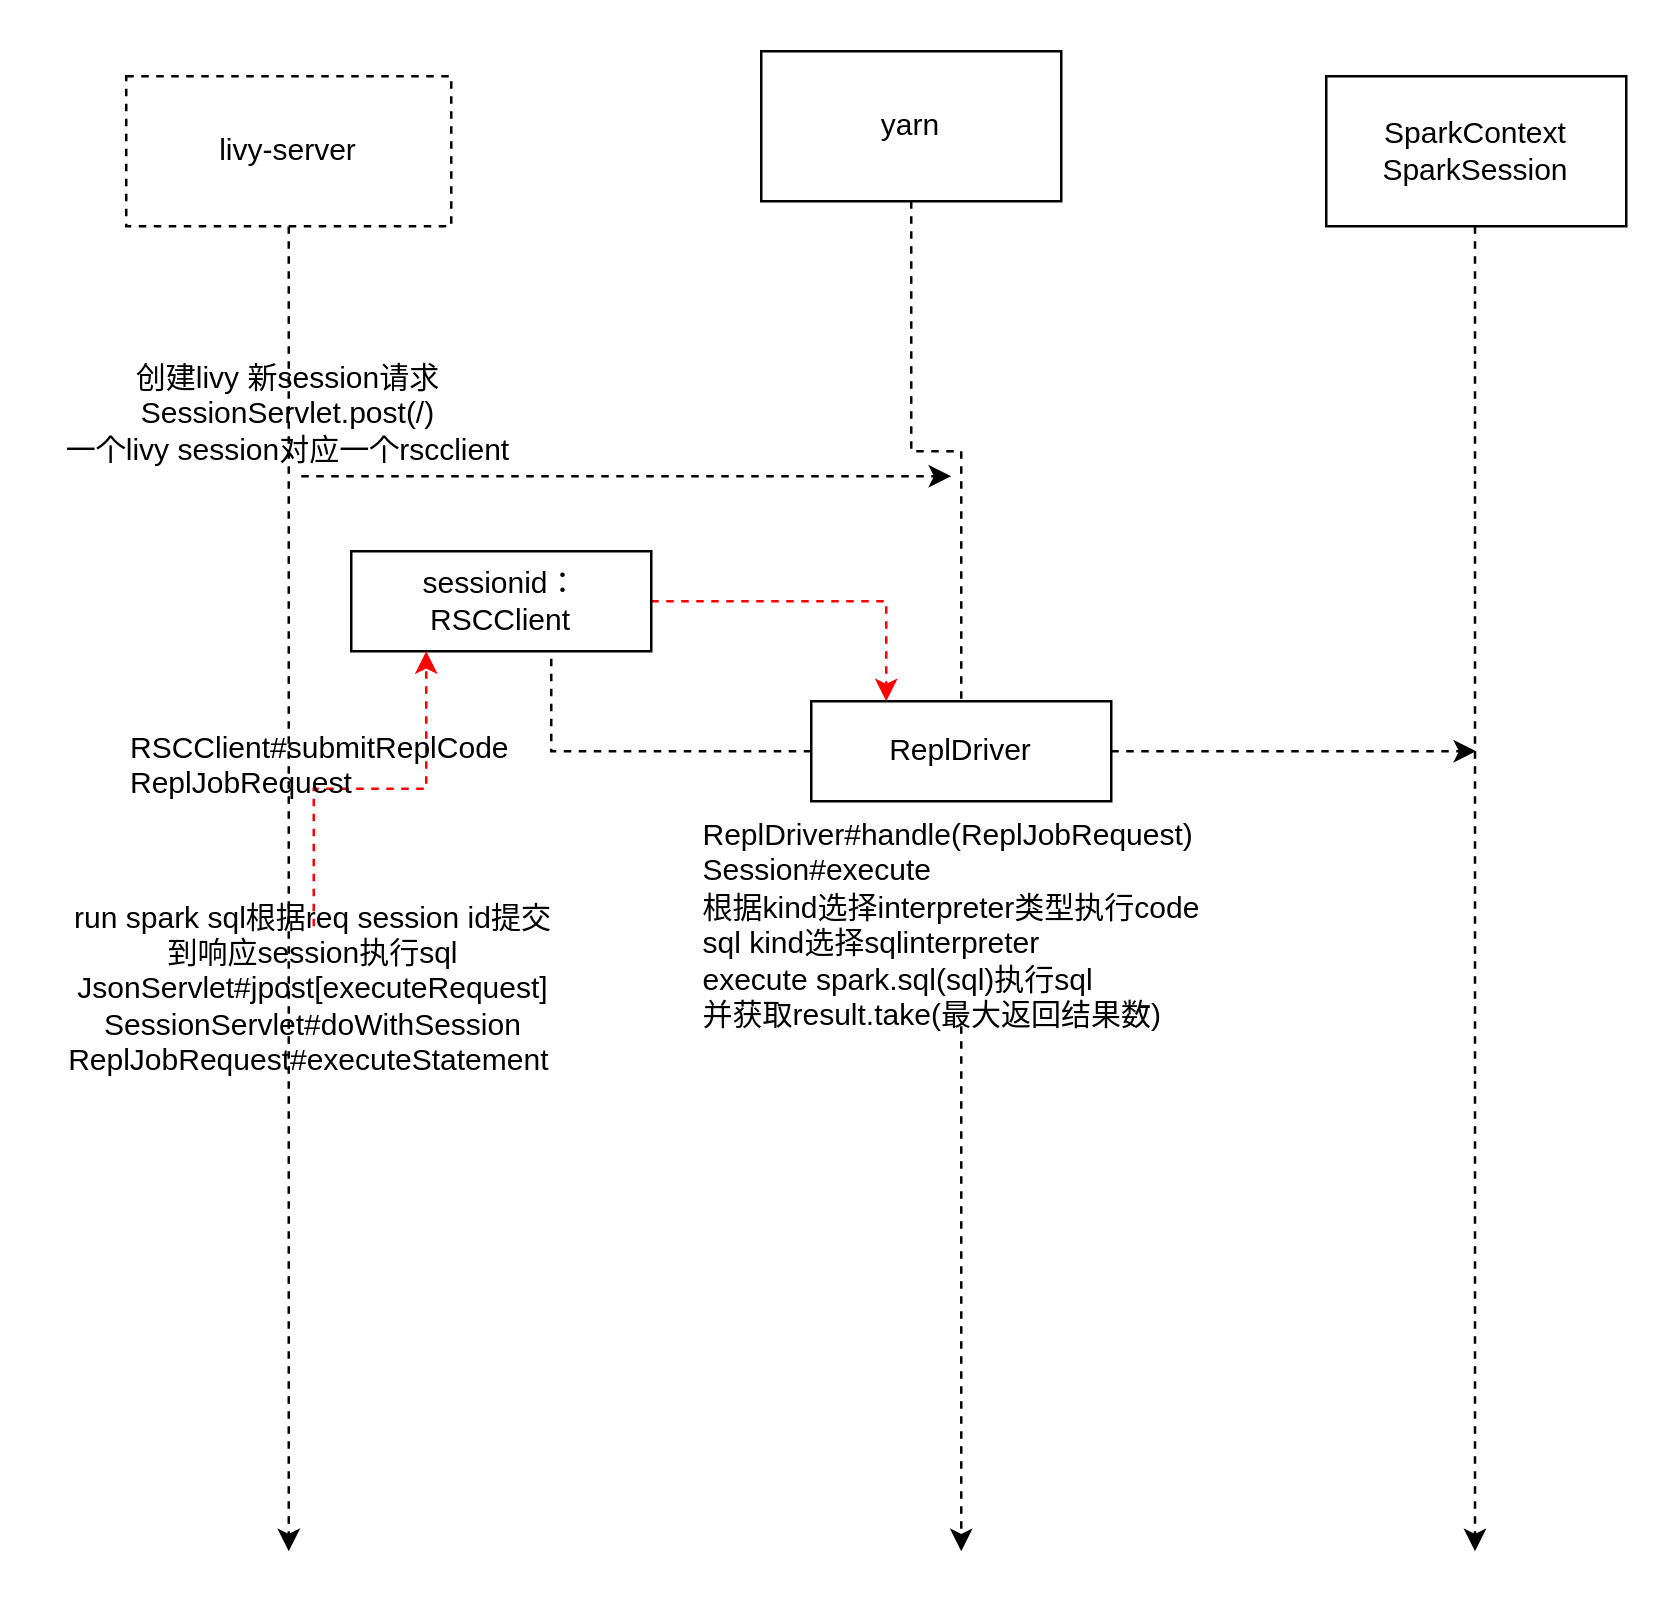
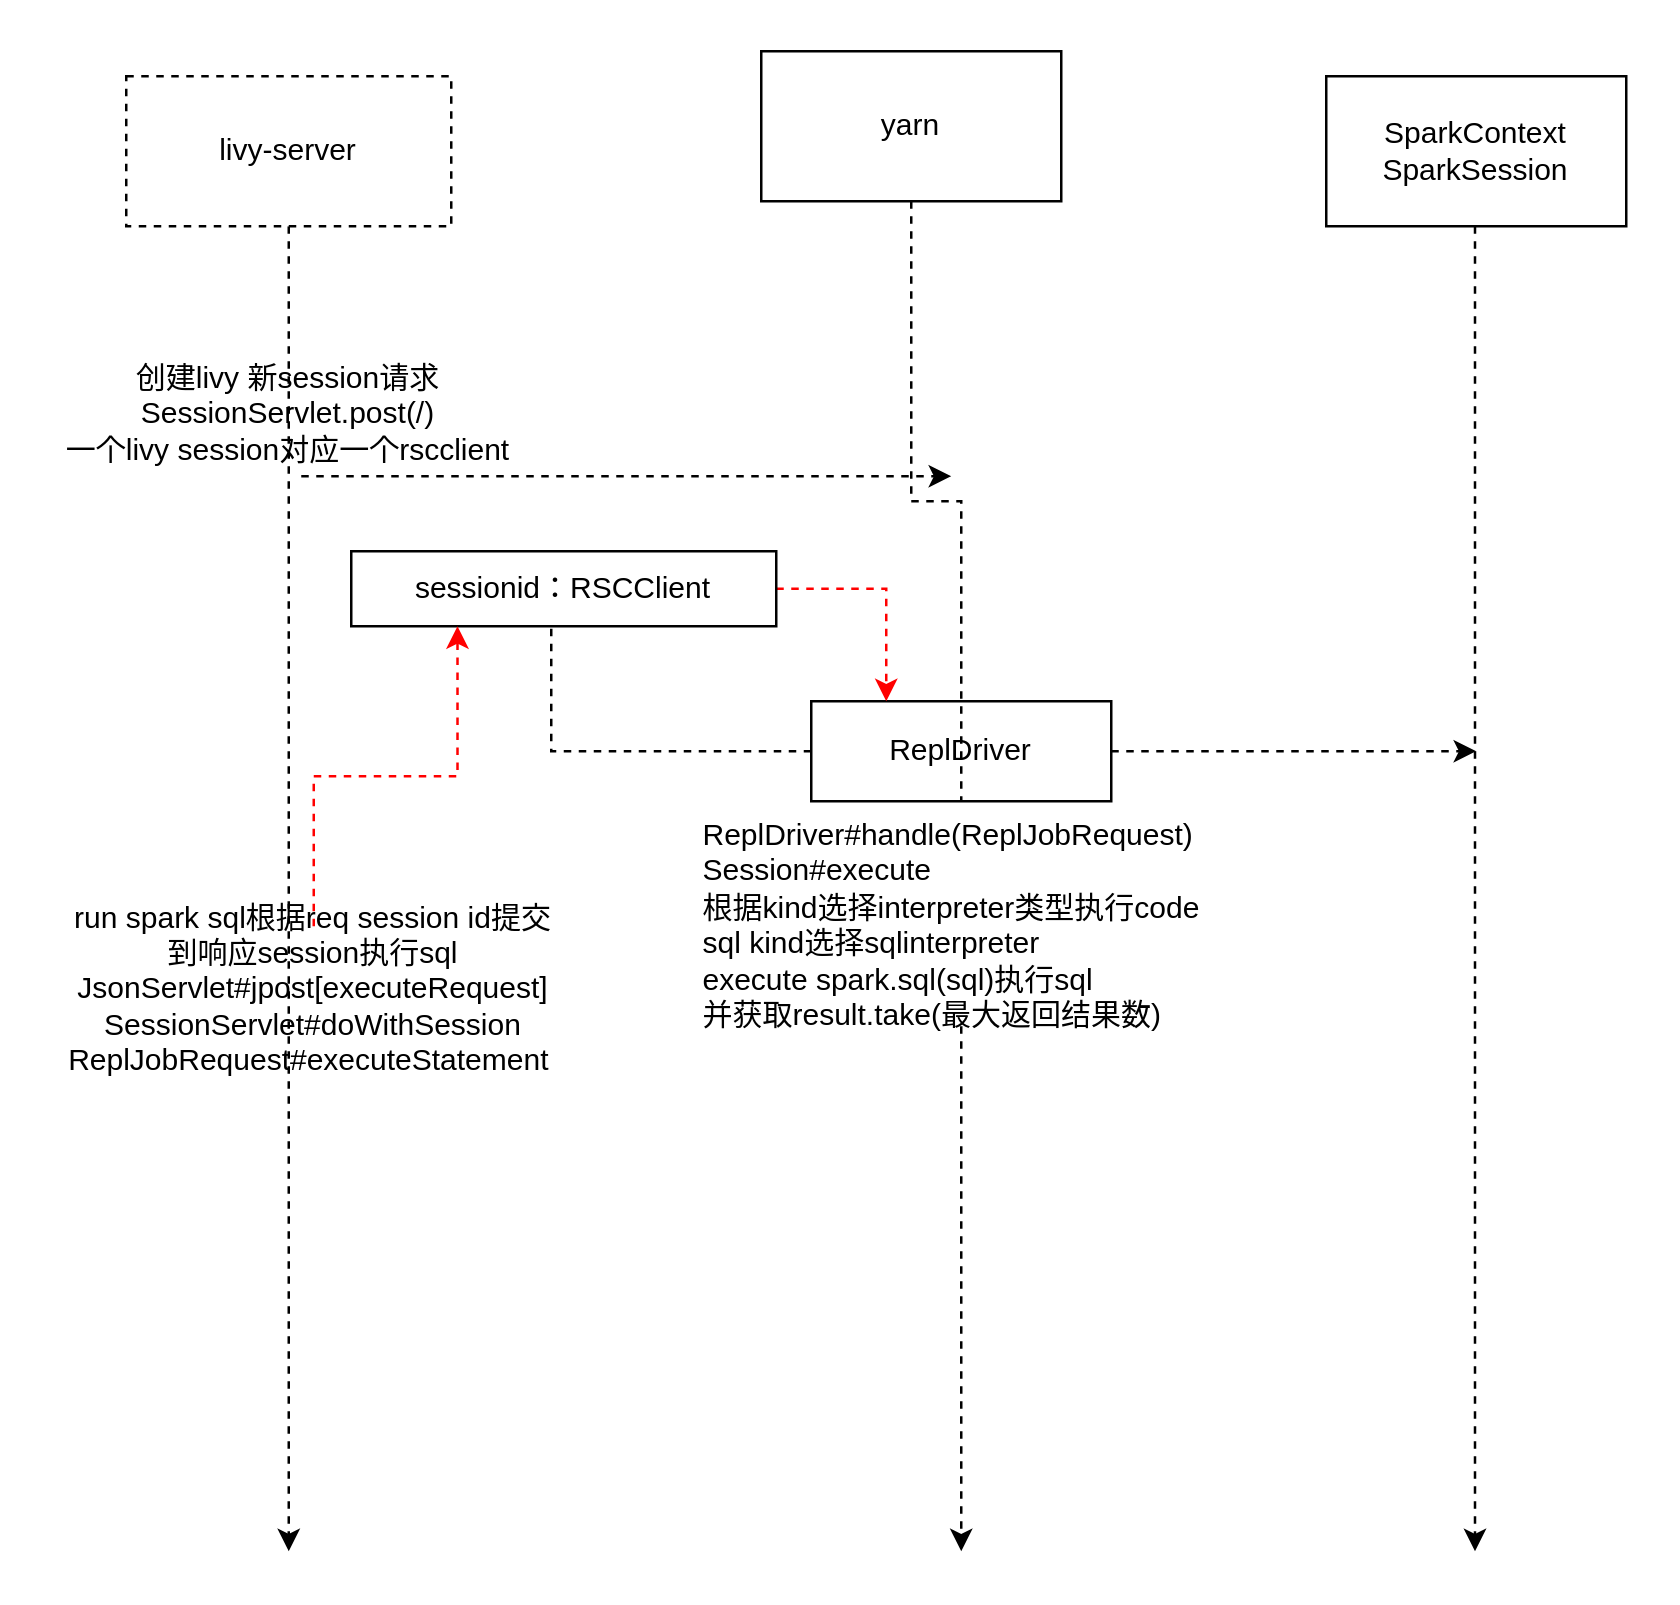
edge "yarn" -- "ReplDriver": now "yarn" -- "ReplDriver#handle(ReplJobRequest) Session#execute 根据kind选择interpreter类型执行code sql kind选择sqlinterpreter execute spark.sql(sql)执行sql 并获取result.take(最大返回结果数)"
node "sessionid：RSCClient": size 300x100 -> 425x75
node "RSCClient#submitReplCode ReplJobRequest": removed
